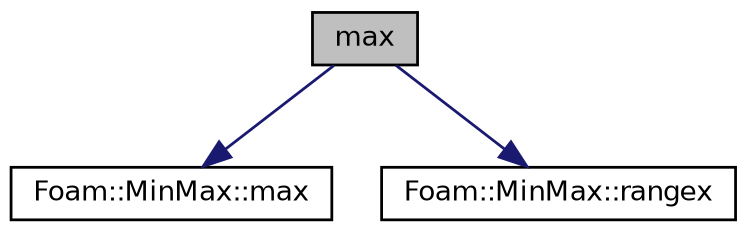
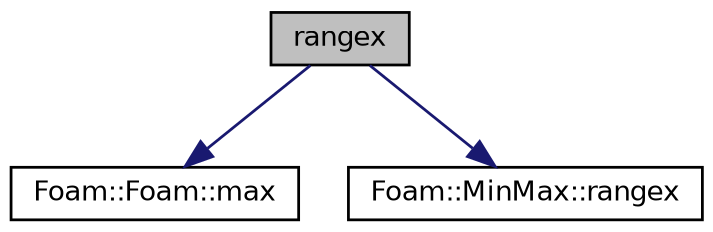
node "max": label "max" -> "rangex"
node "Foam::MinMax::max": label "Foam::MinMax::max" -> "Foam::Foam::max"
